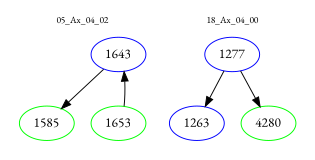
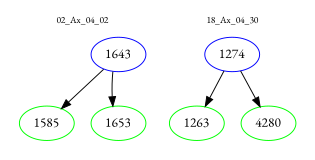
cluster "05_Ax_04_02": label "05_Ax_04_02" -> "02_Ax_04_02"
cluster "18_Ax_04_00": label "18_Ax_04_00" -> "18_Ax_04_30"
node "1277": label "1277" -> "1274"
edge "1653" -> "1643": reversed
node "1263": color blue -> green
